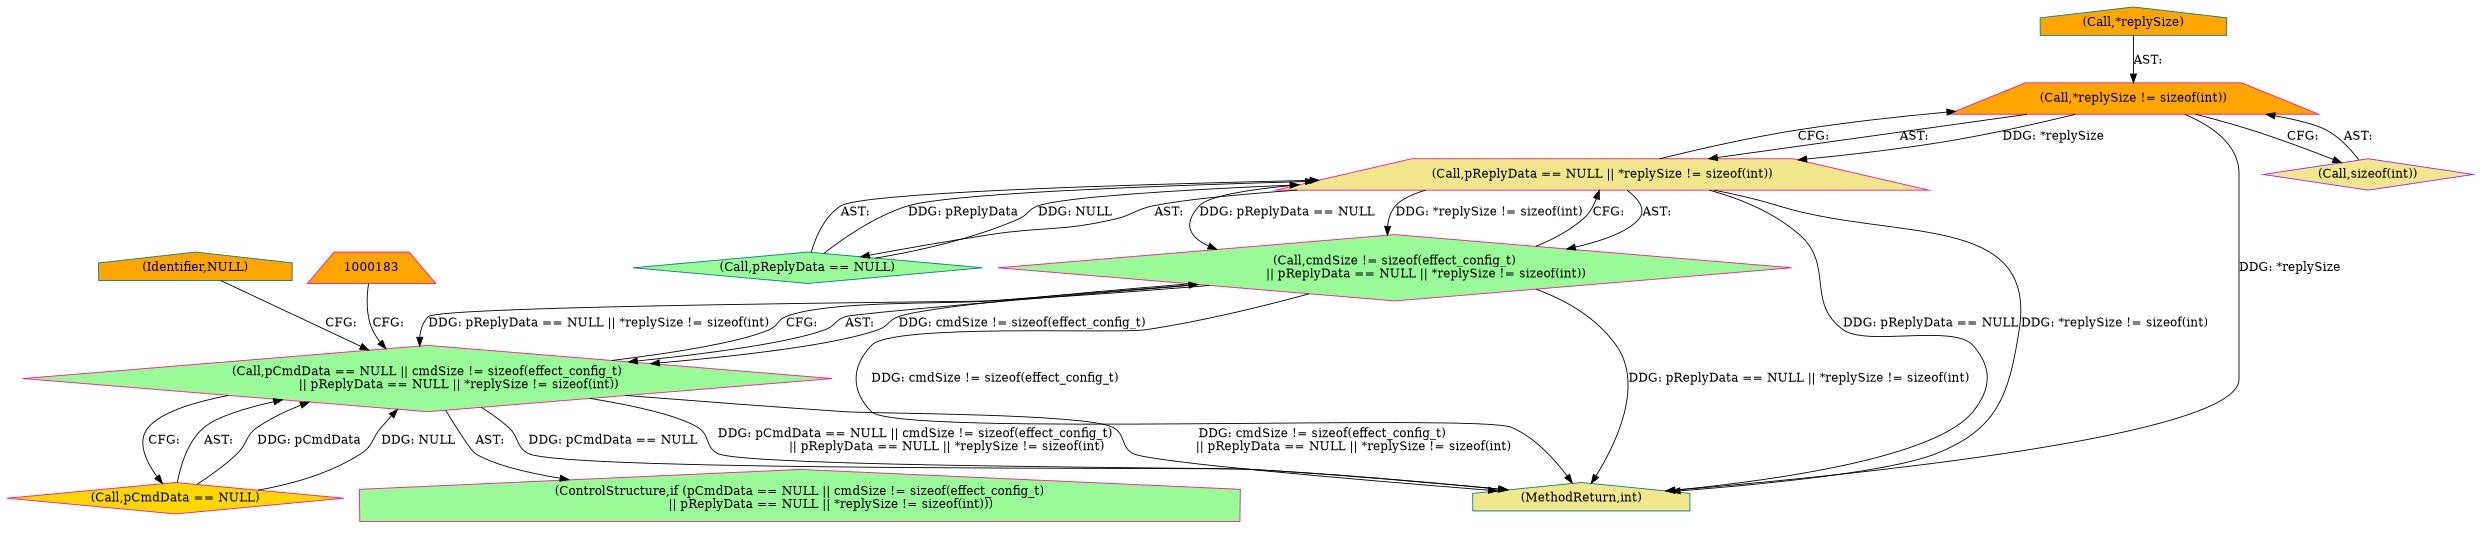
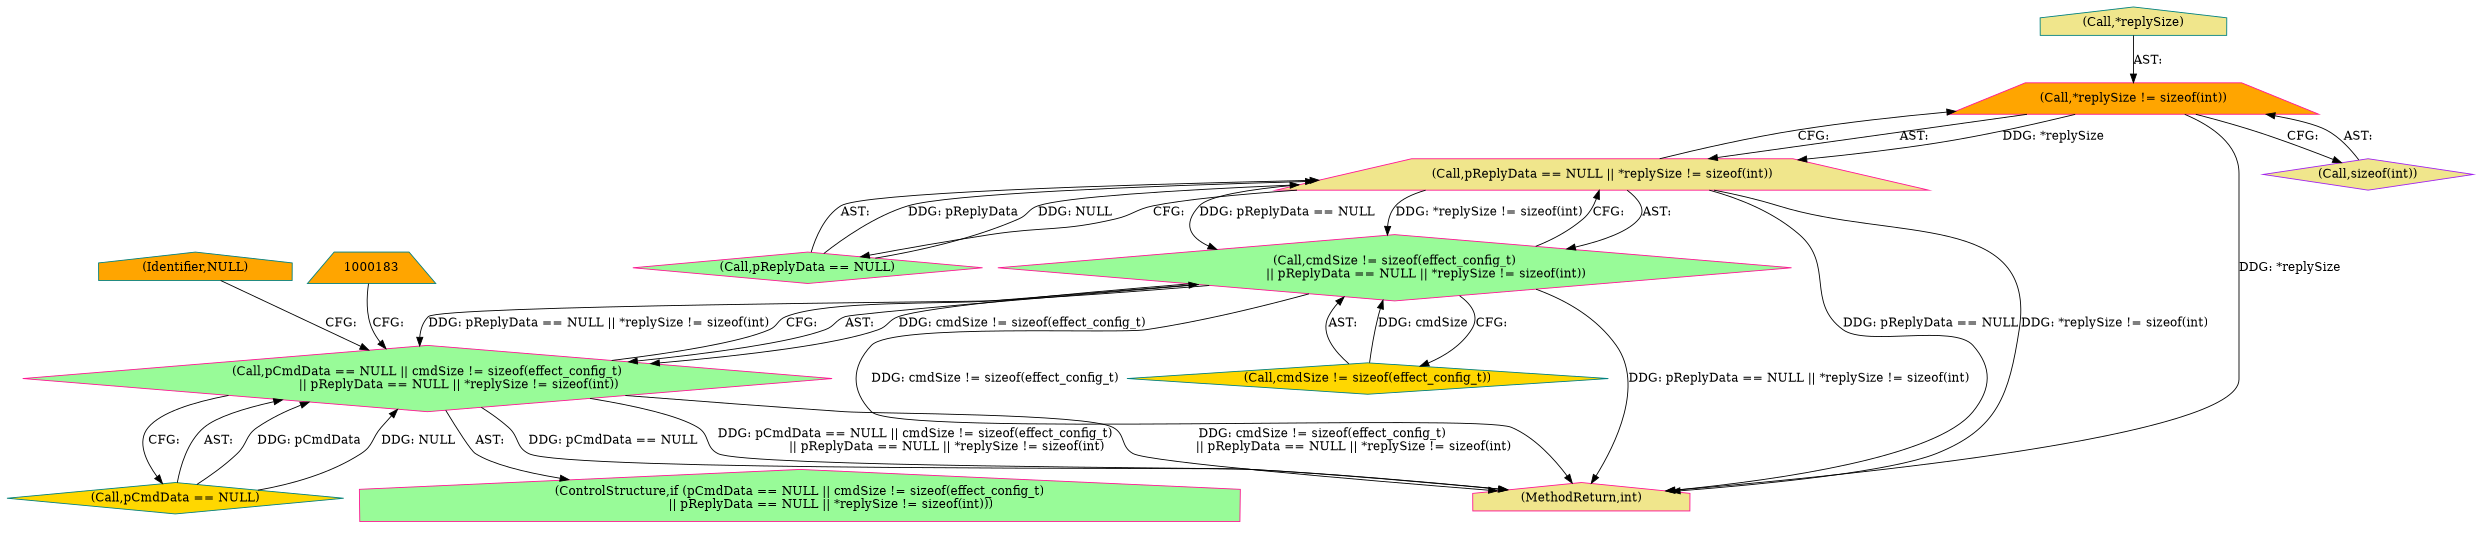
node "(Call,*replySize)": fillcolor orange -> khaki
edge "(Call,pReplyData == NULL || *replySize != sizeof(int))" -> "(Call,pReplyData == NULL)": label "AST: " -> "CFG: "
node "1000183": color deeppink -> teal
node "(Call,pReplyData == NULL)": color teal -> deeppink
node "(Call,cmdSize != sizeof(effect_config_t))": added
node "(Call,pCmdData == NULL)": color deeppink -> teal
node "(MethodReturn,int)": color teal -> deeppink
